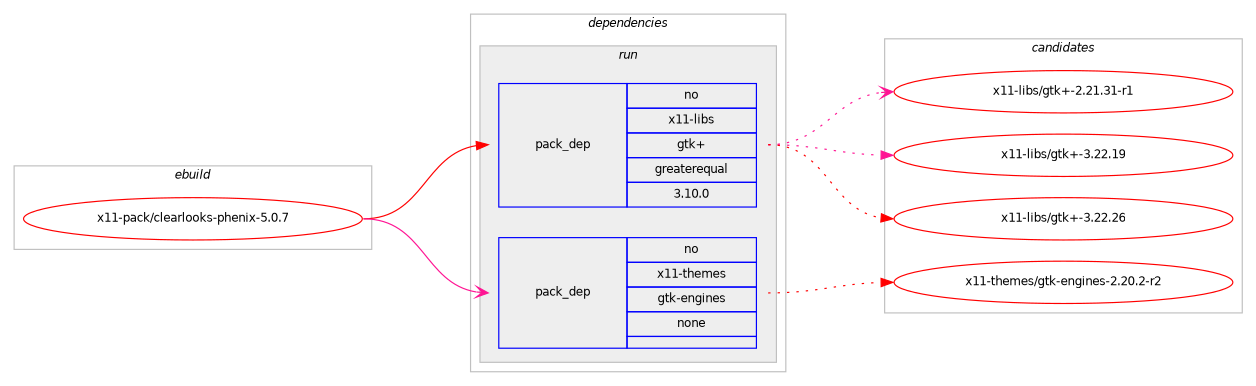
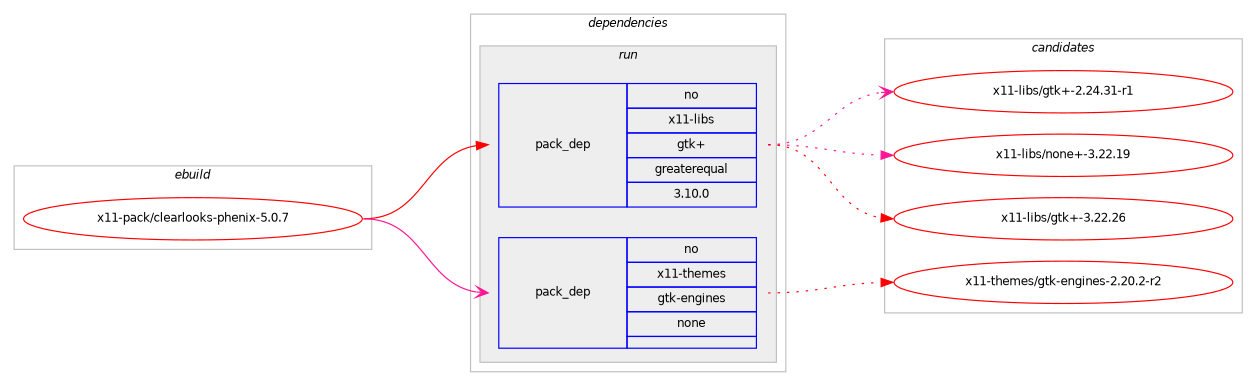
node "x11-libs/gtk+-2.21.31-r1": label "x11-libs/gtk+-2.21.31-r1" -> "x11-libs/gtk+-2.24.31-r1"
node "x11-libs/gtk+-3.22.19": label "x11-libs/gtk+-3.22.19" -> "x11-libs/none+-3.22.19"
